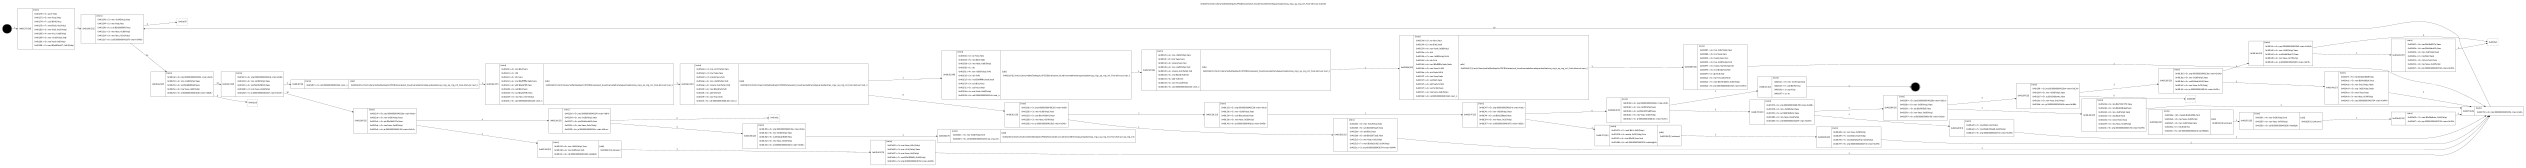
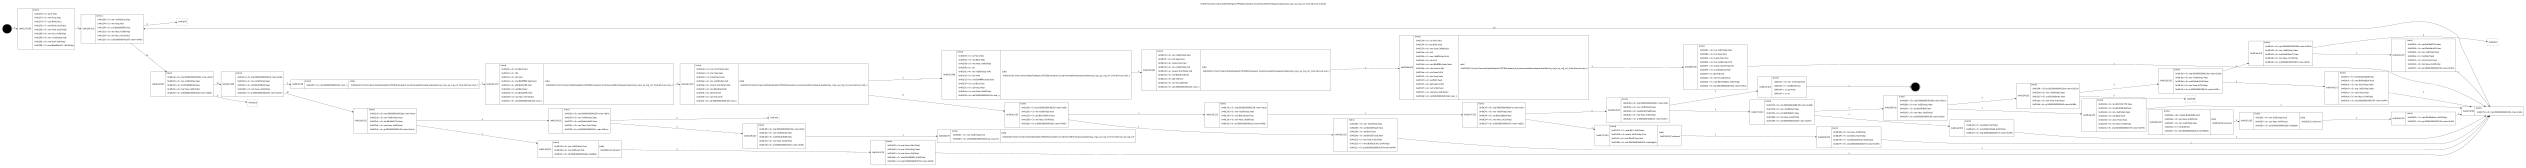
edge "0x401401 [27]" -> "0x4013e1": now "0x401401 [27]" -> "0x401704 [5]"
